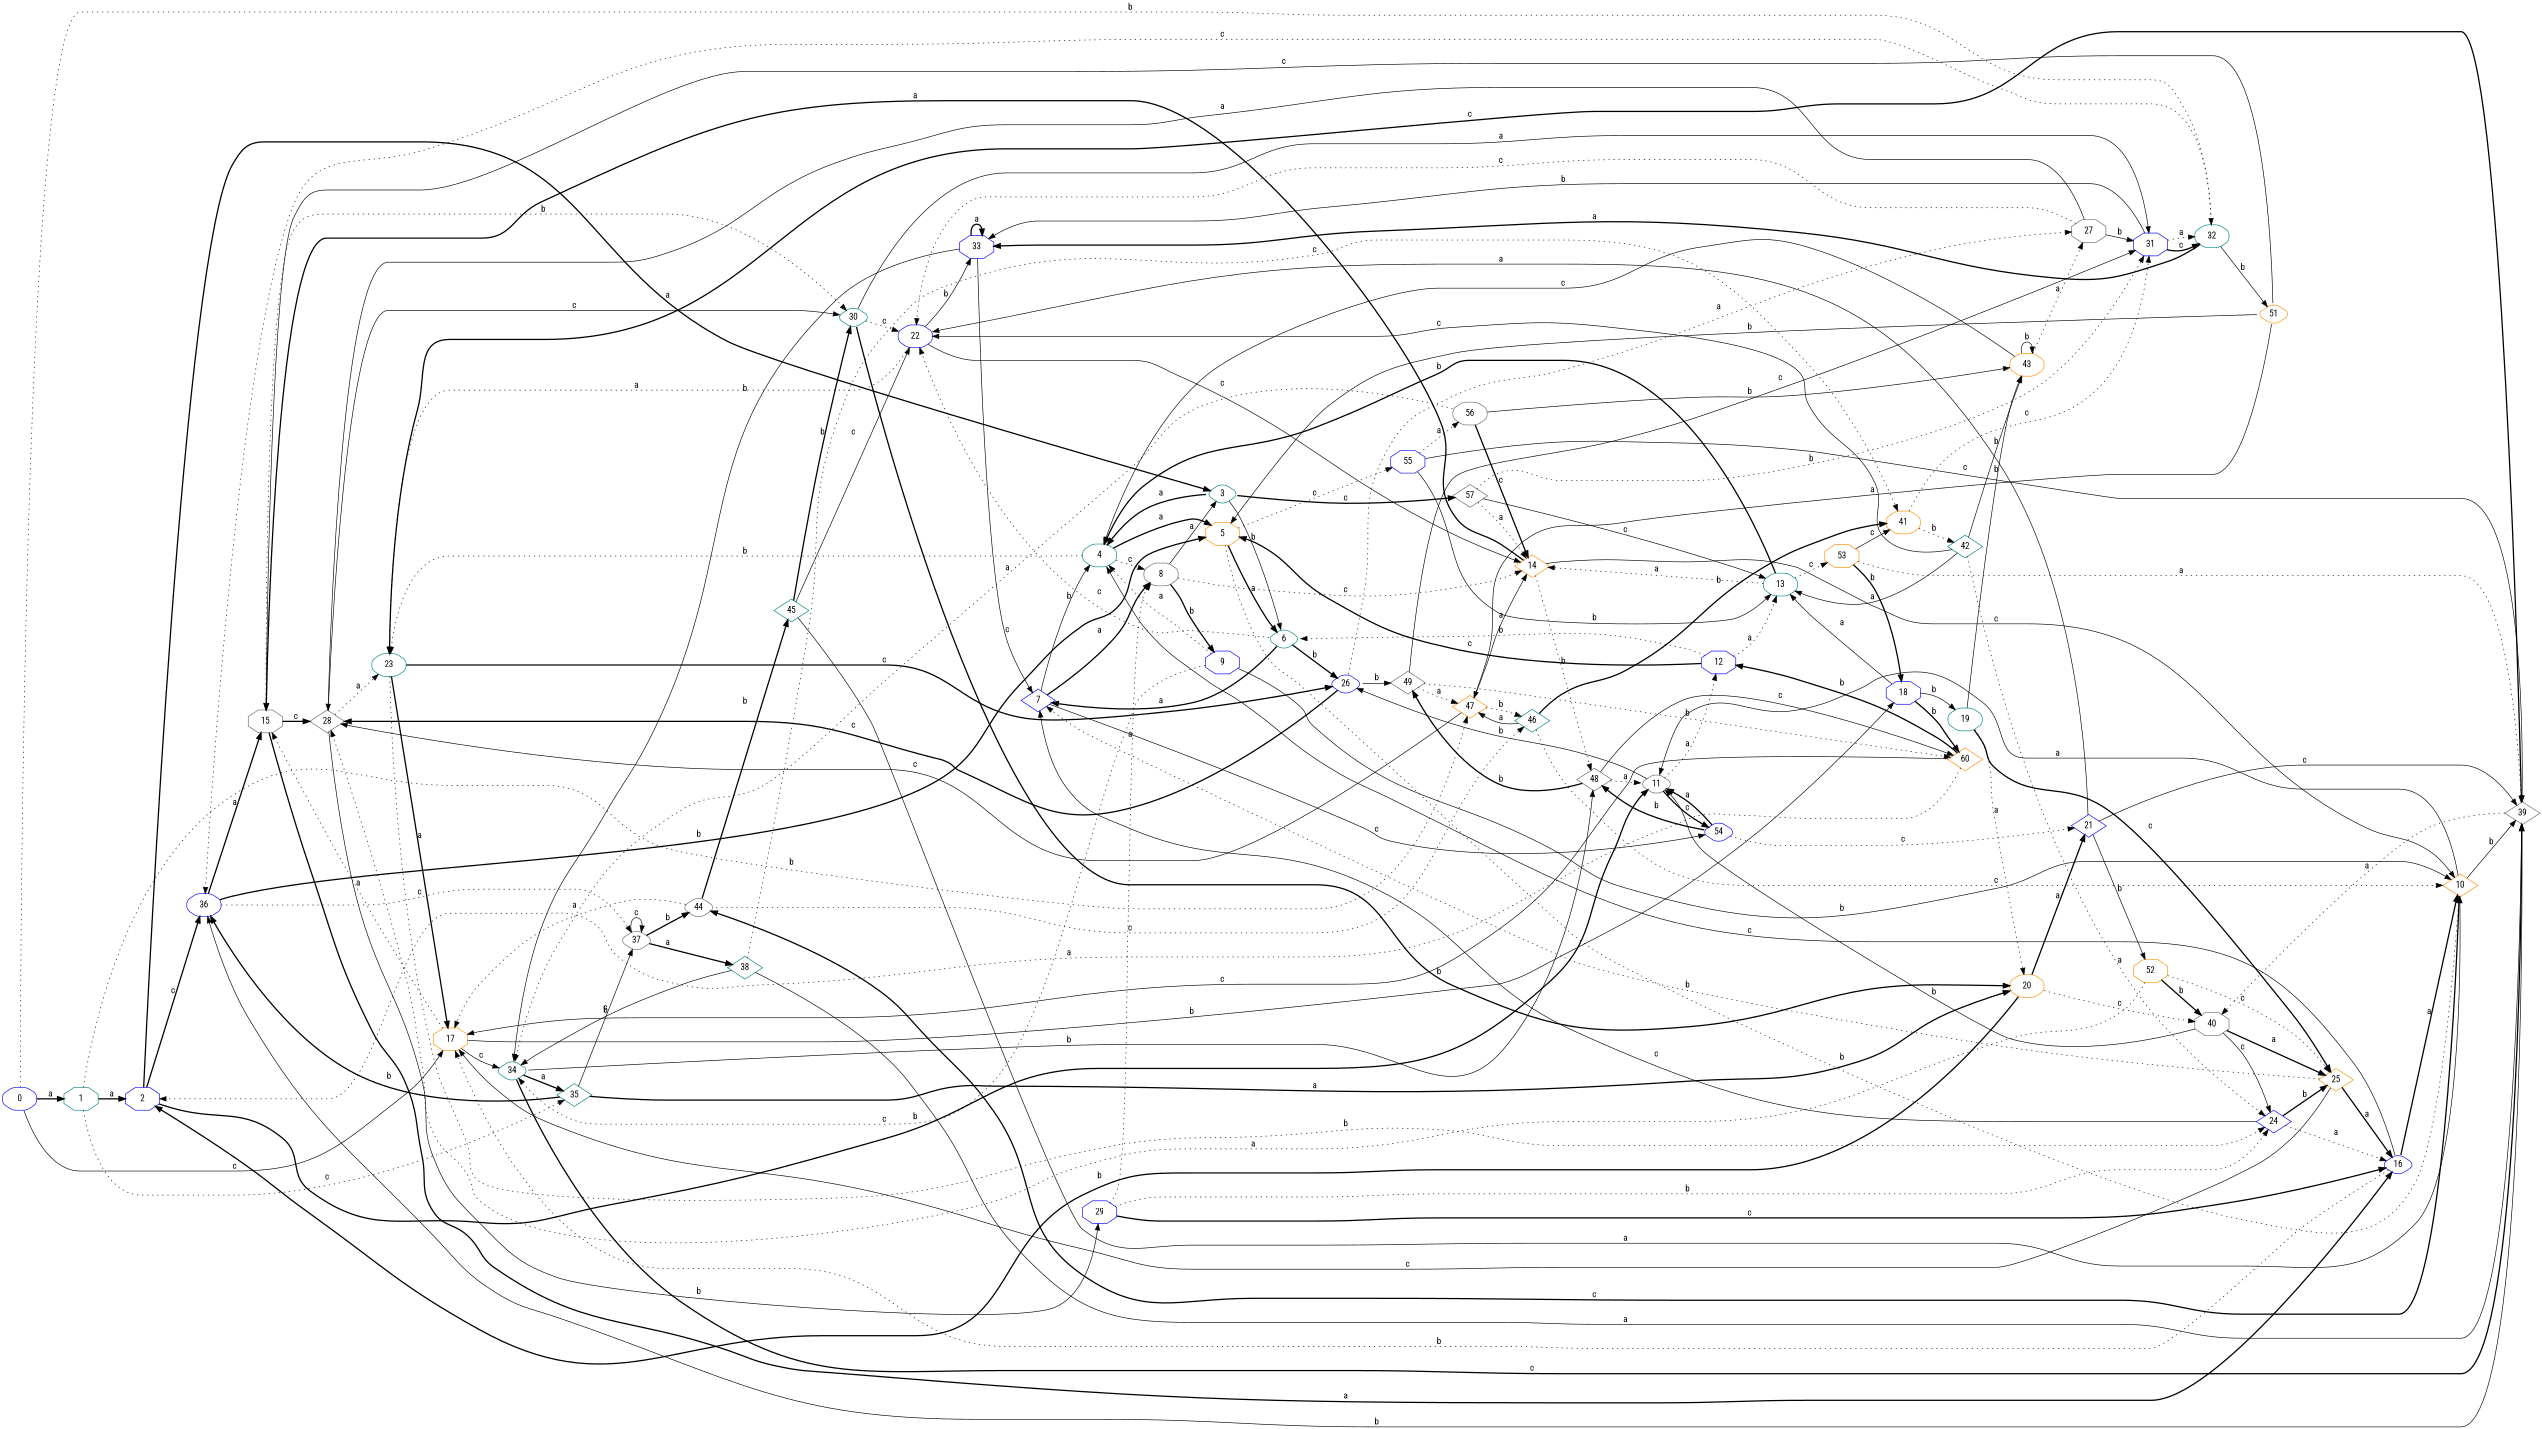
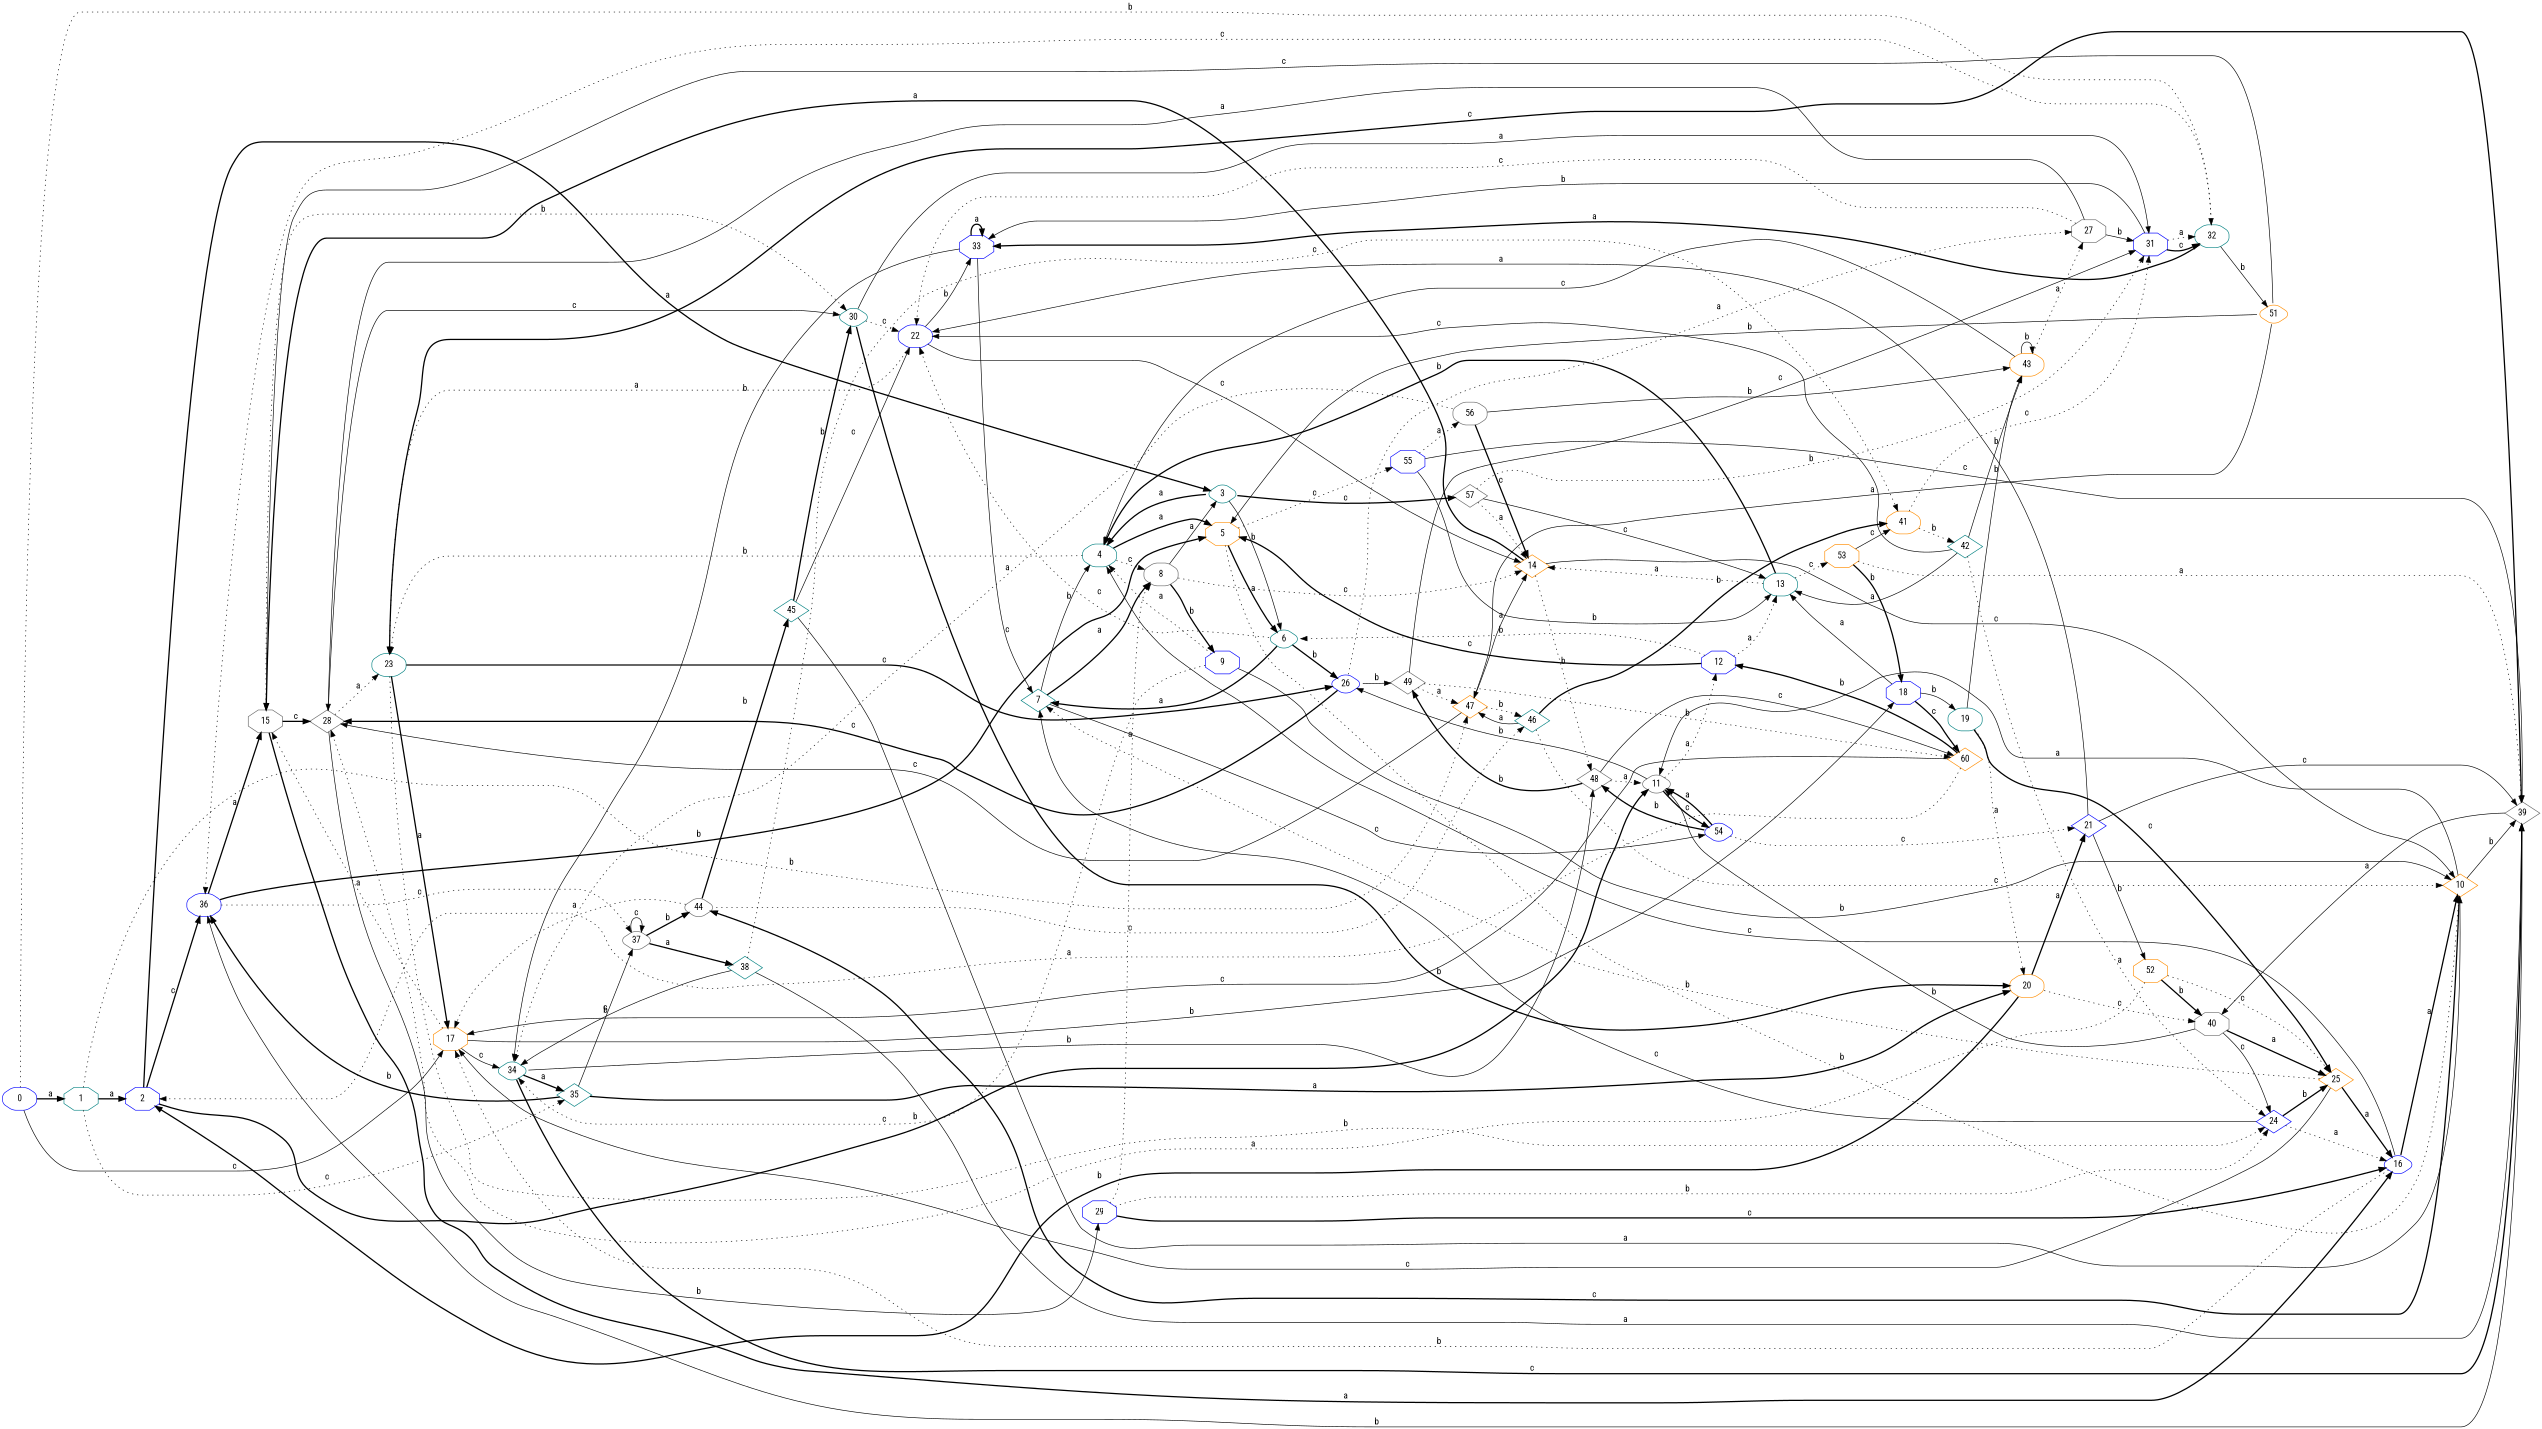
node "7": color blue -> teal
edge "18" -> "60": label "b" -> "c"
edge "39" -> "40": style dotted -> solid
